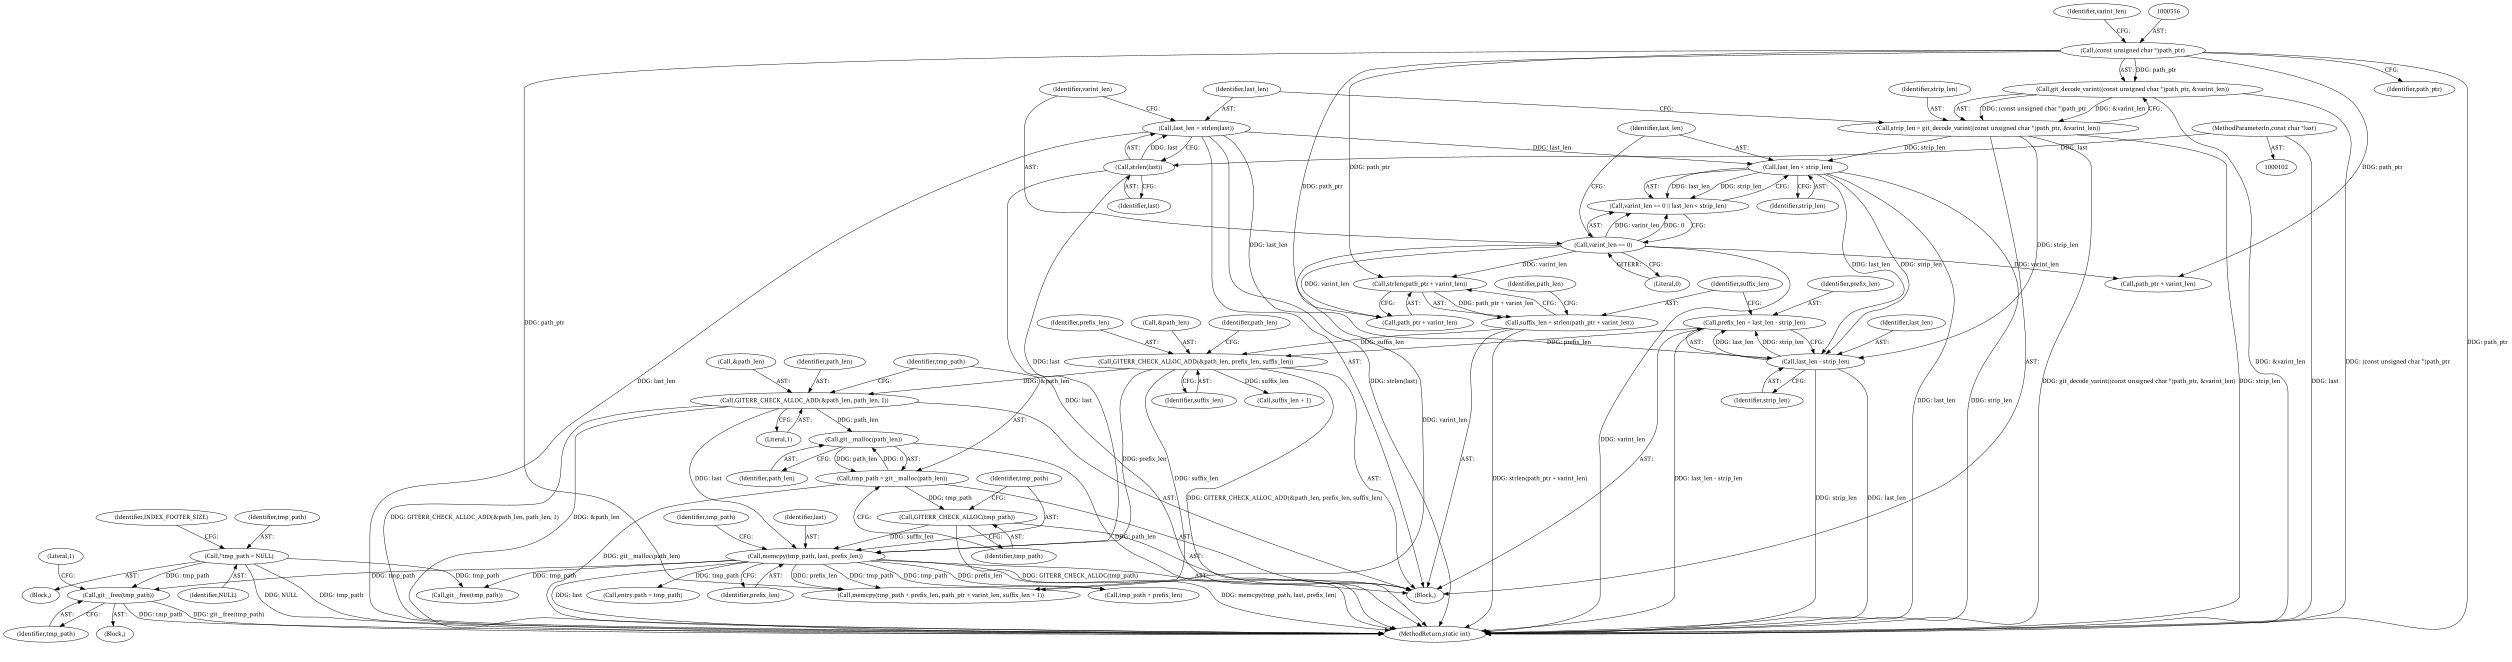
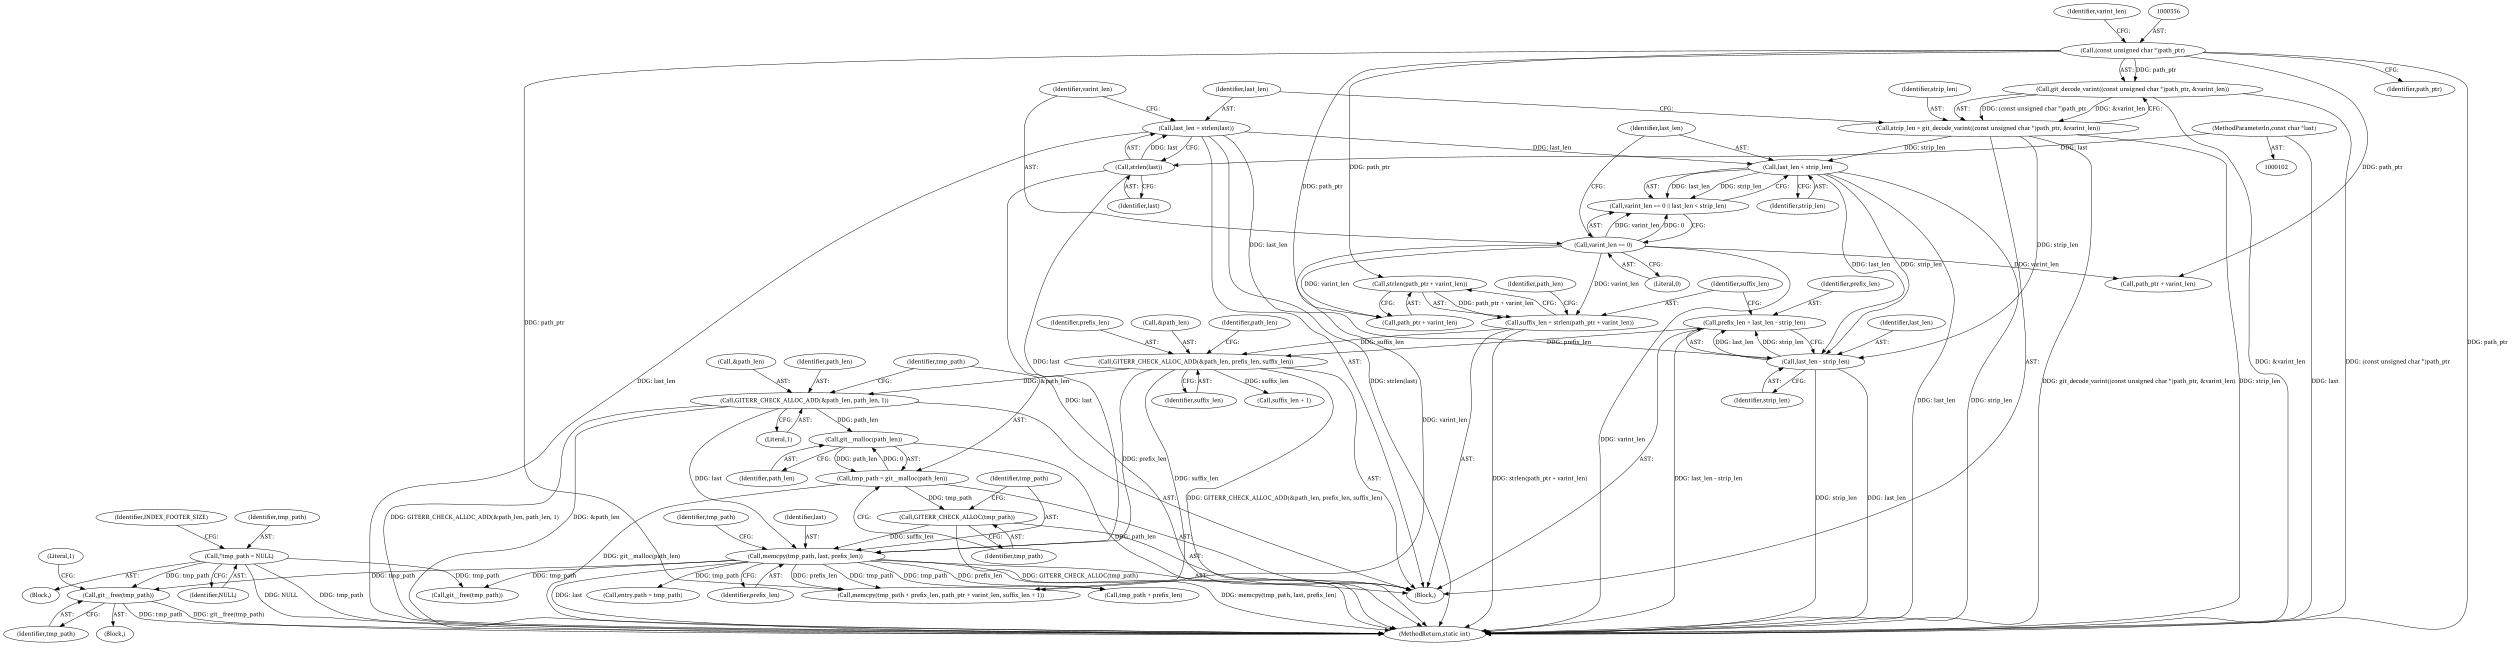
edge "(Call,varint_len == 0)" -> "(Call,strlen(path_ptr + varint_len))": now "(Call,varint_len == 0)" -> "(Call,suffix_len = strlen(path_ptr + varint_len))"
edge "(Literal,0)" -> "(Call,varint_len == 0)": label "GITERR: " -> "AST: "
edge "(Call,*tmp_path = NULL)" -> "(Identifier,NULL)": added, label "CFG:"
